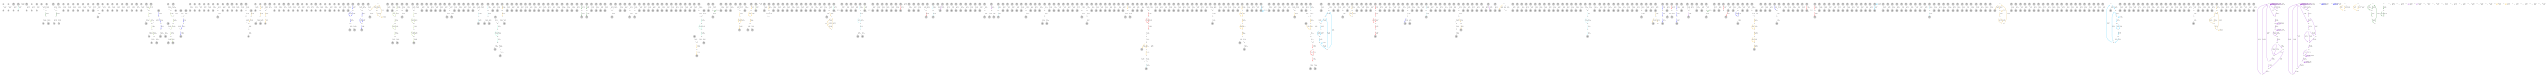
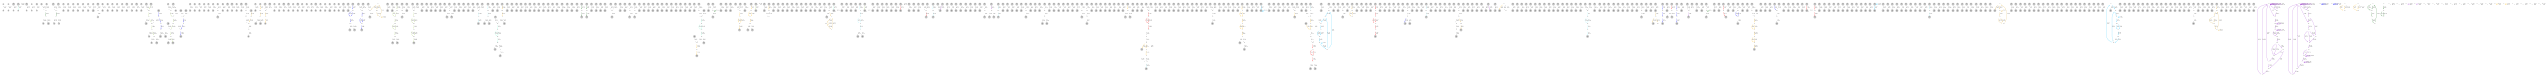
edge "557" -> "563": now "931" -> "563"
